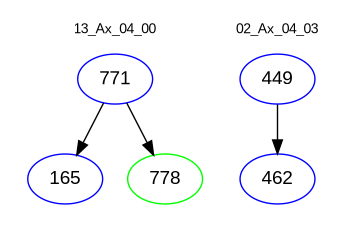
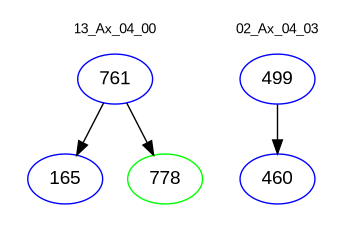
node "771": label "771" -> "761"
node "449": label "449" -> "499"
node "462": label "462" -> "460"
